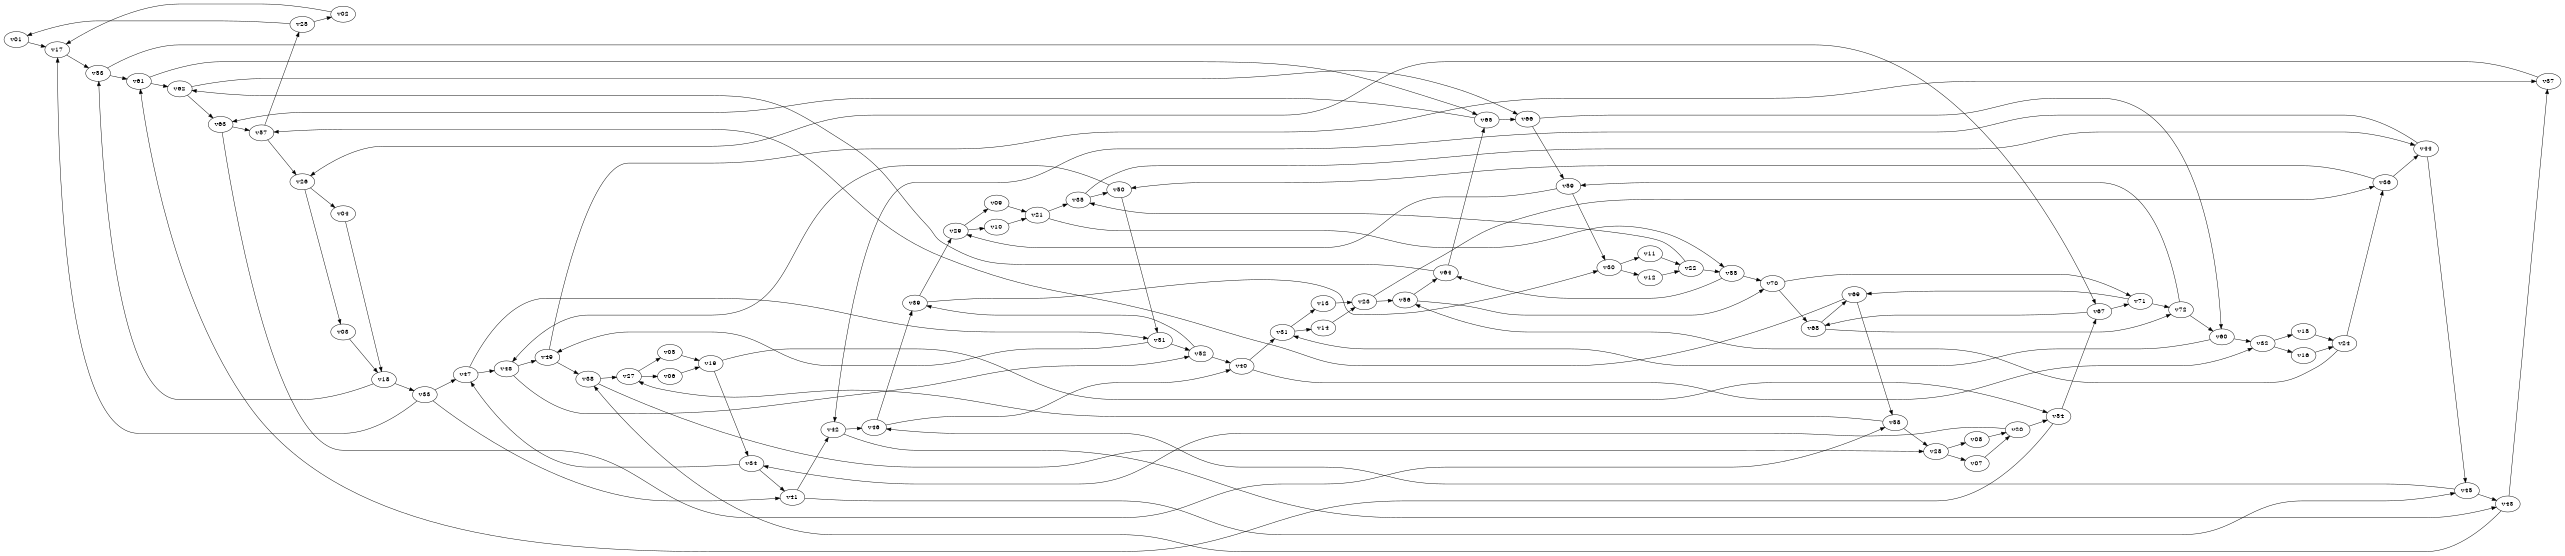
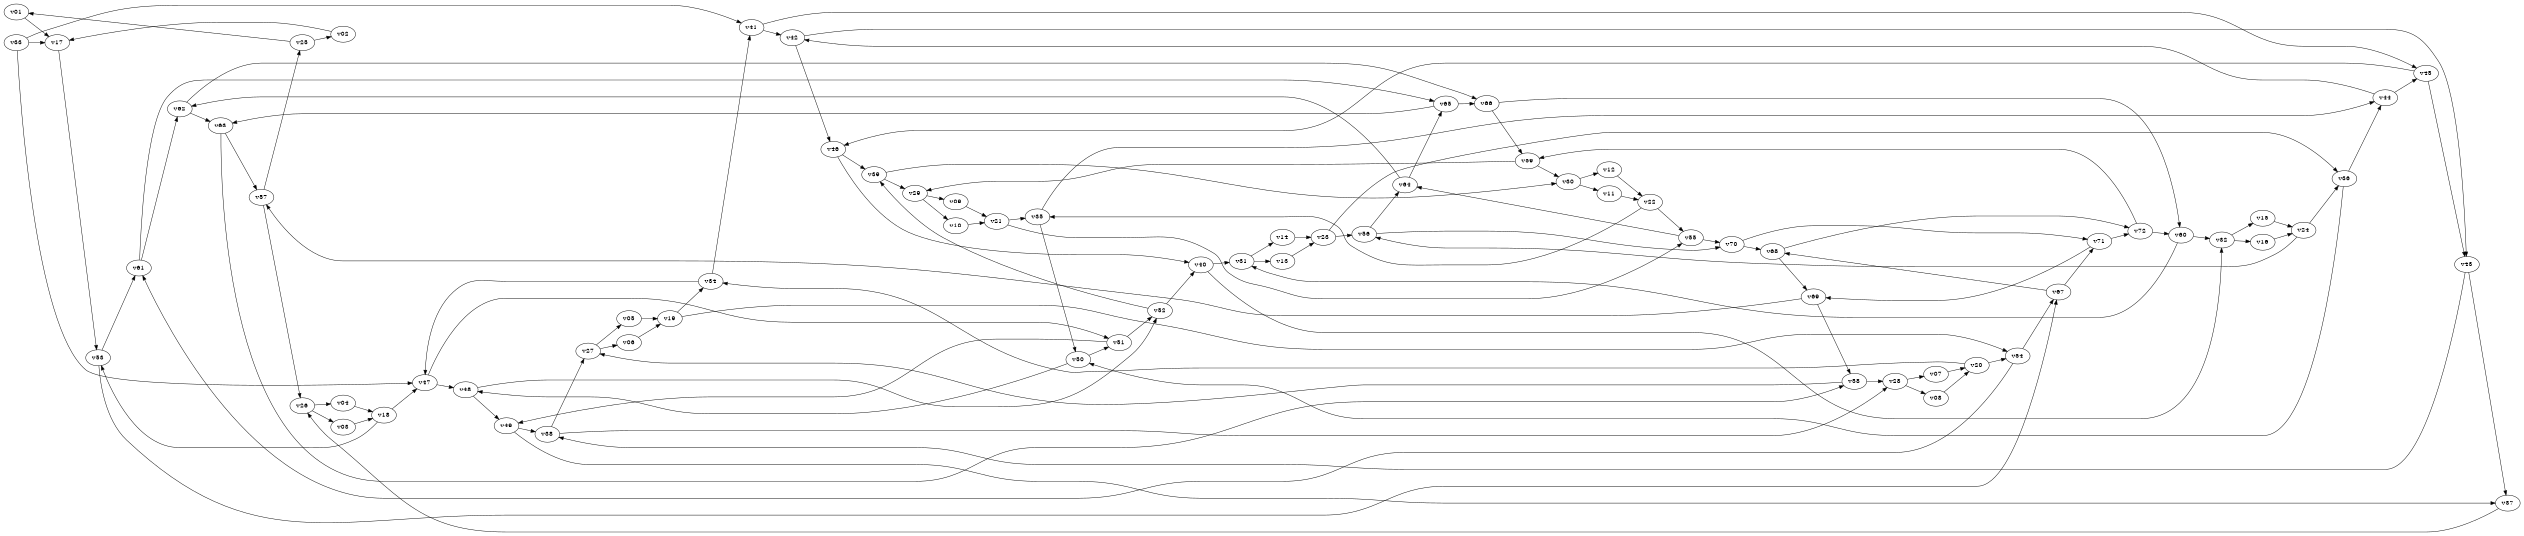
edge "v18" -> "v33": now "v18" -> "v47"
